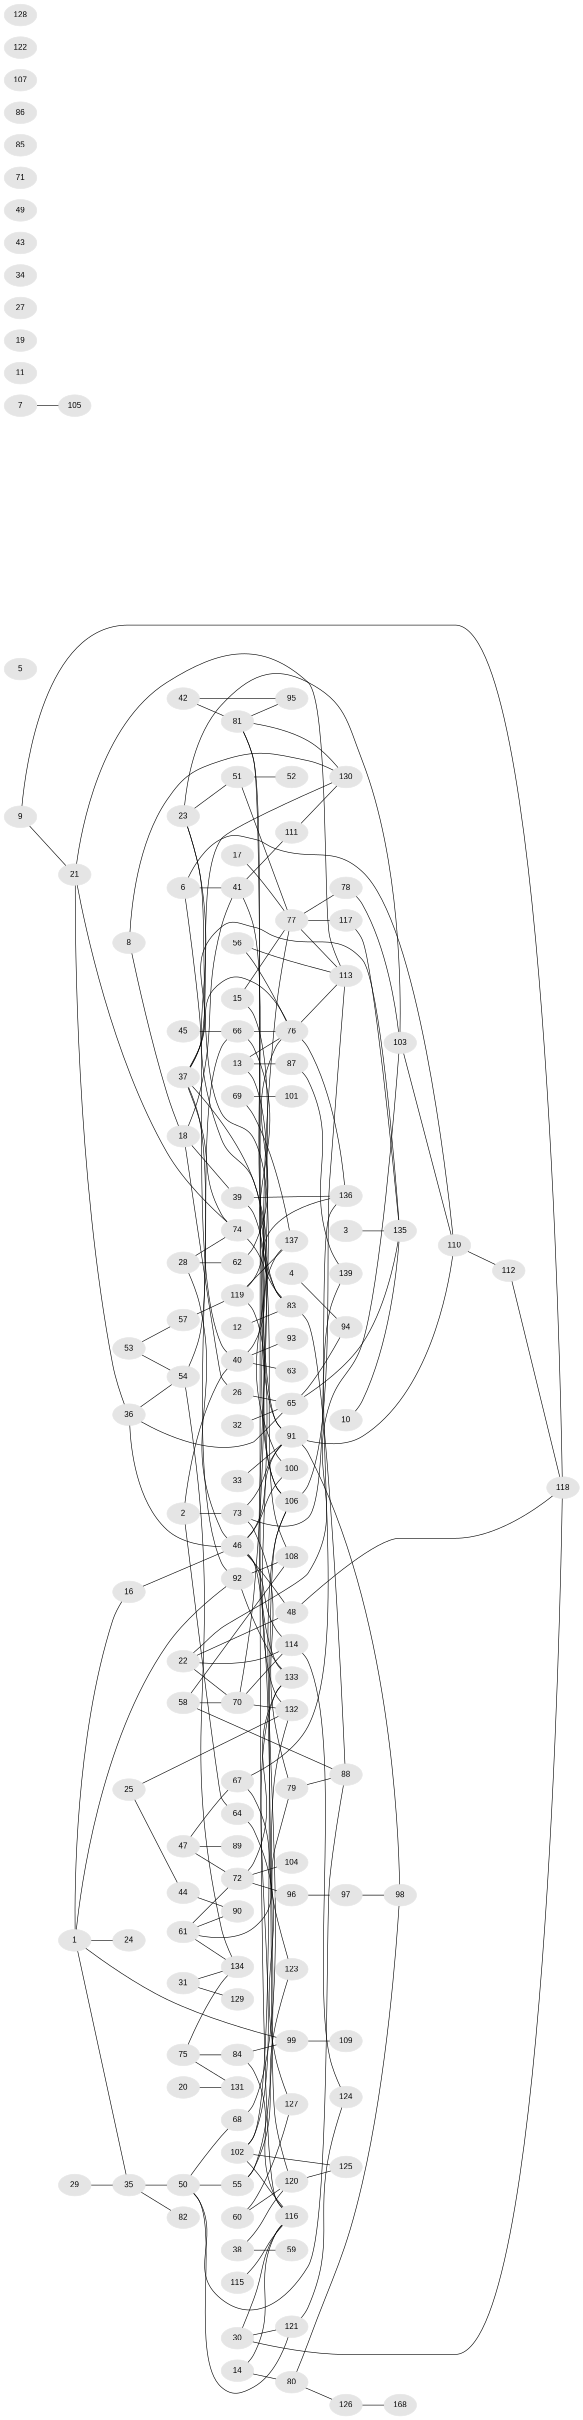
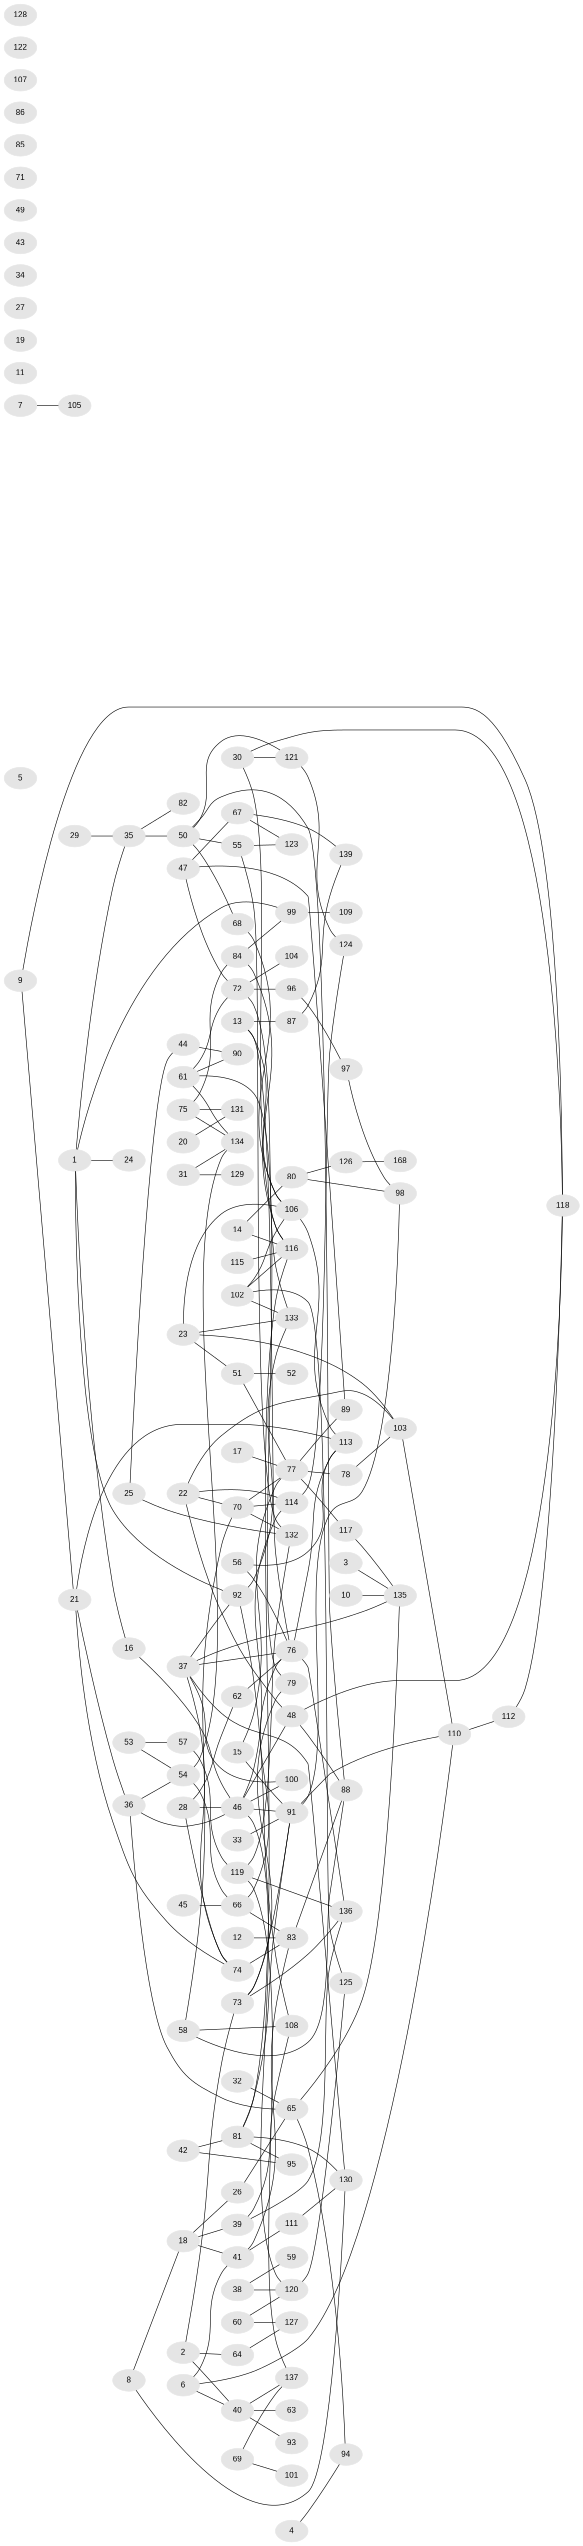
edge "77" -- "113": now "77" -- "89"
edge "88" -- "79": now "88" -- "48"
